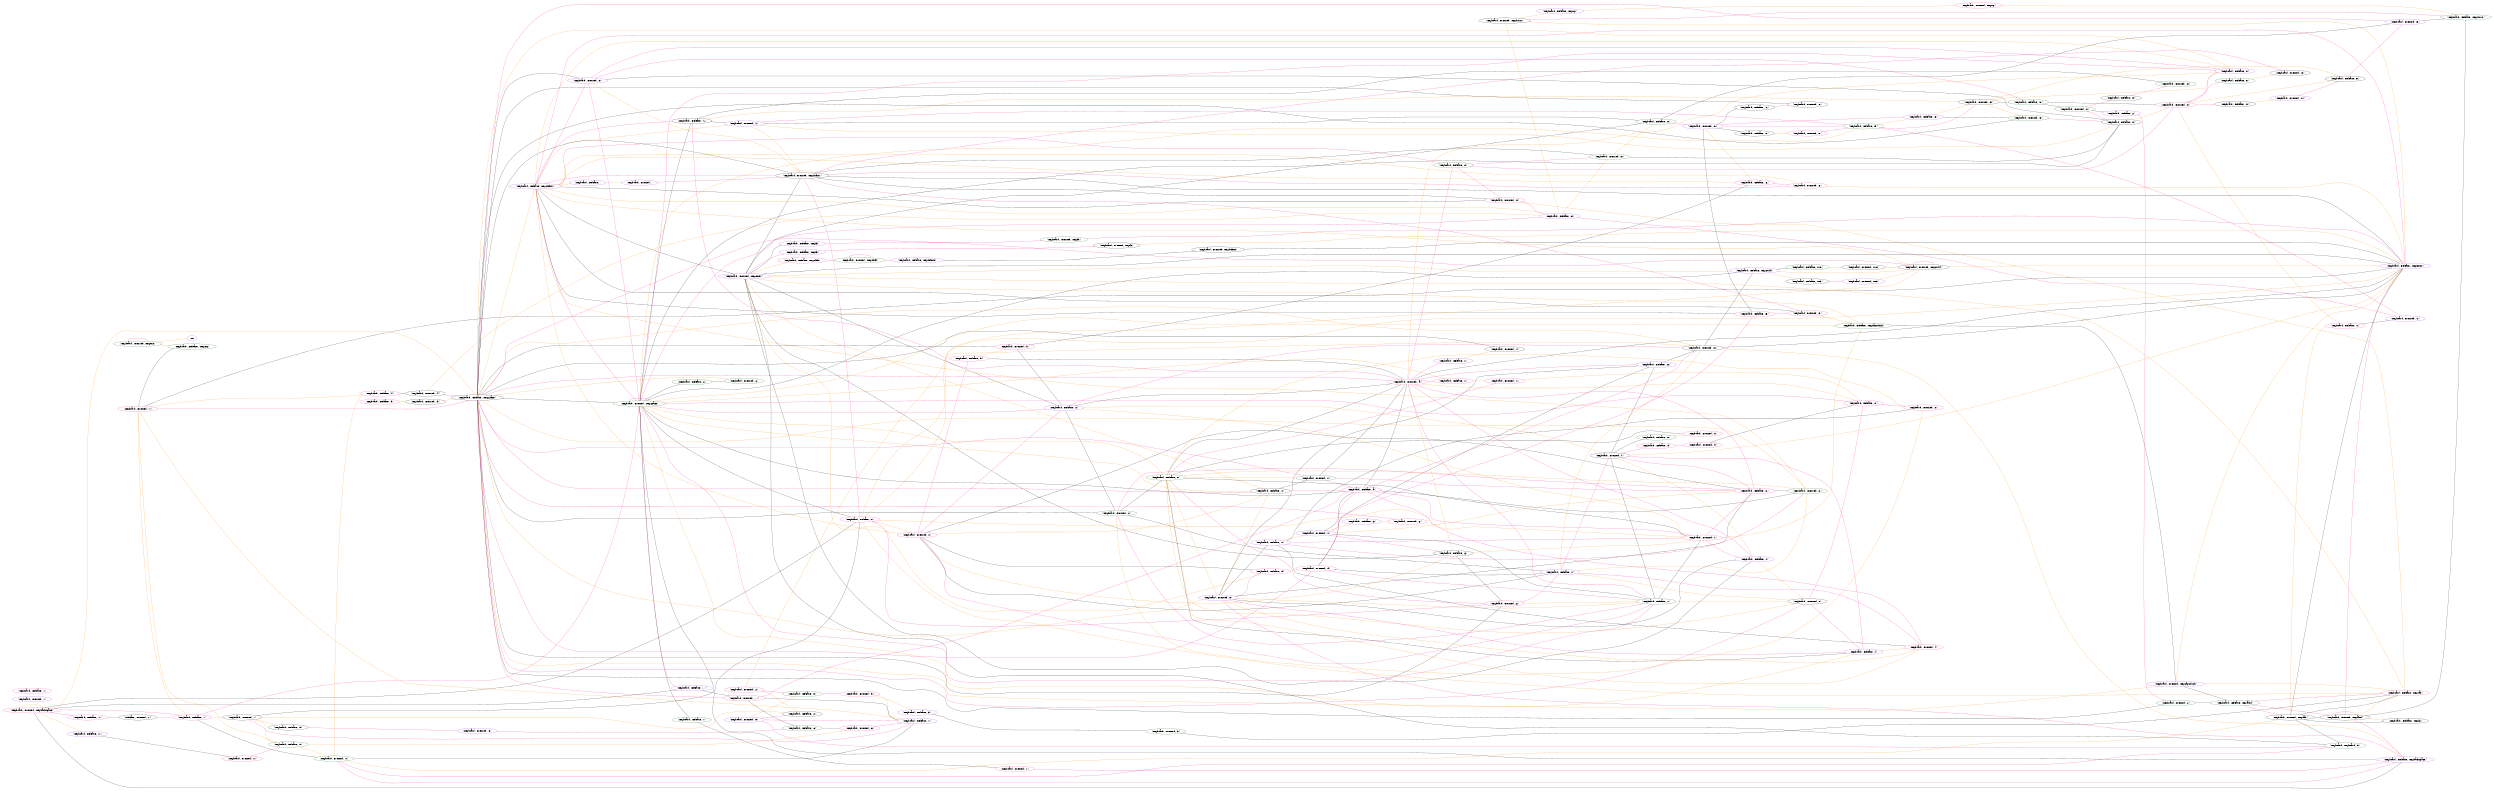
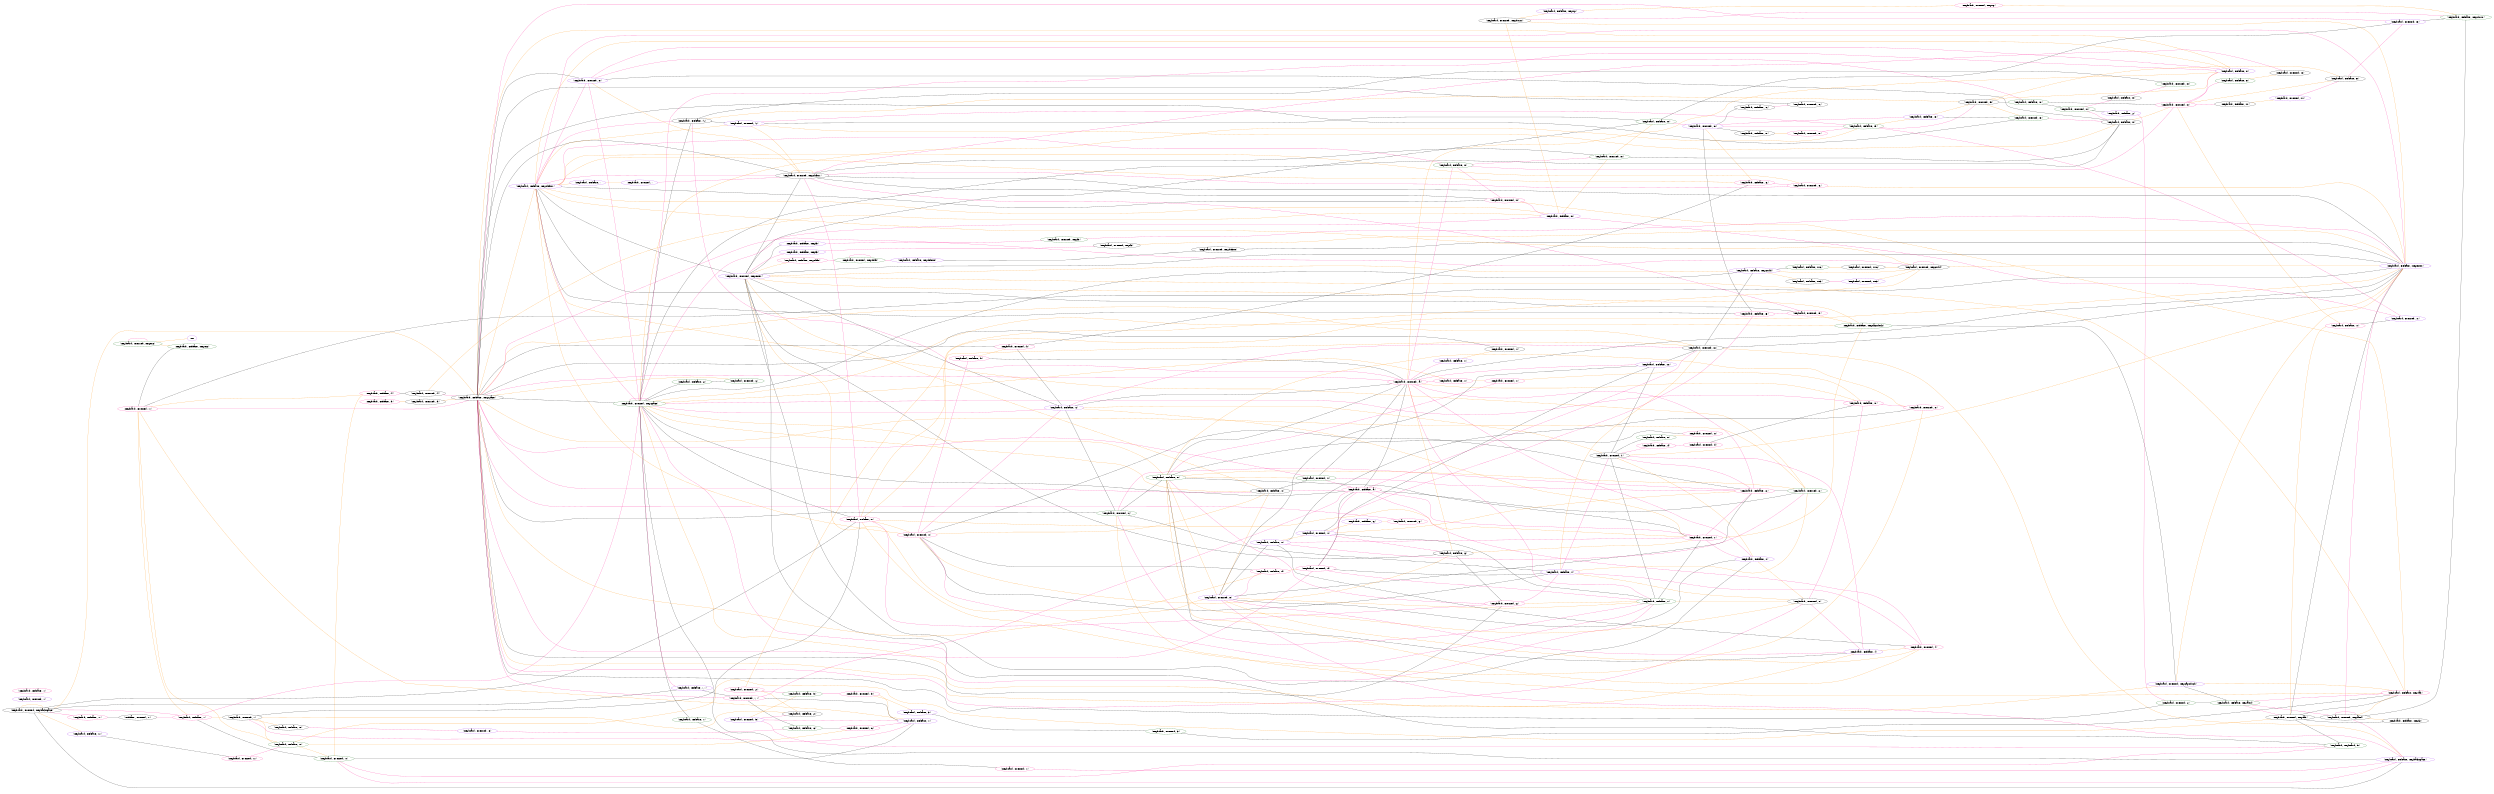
node "('Keyboard', 'Pressed', 'Key.backspace')": color deeppink -> black
edge "('Keyboard', 'Pressed', 'Key.tab')" -- "('Keyboard', 'Pressed', '0')": now "('Keyboard', 'Pressed', 'Key.tab')" -- "('Keyboard', 'Release', '0')"
